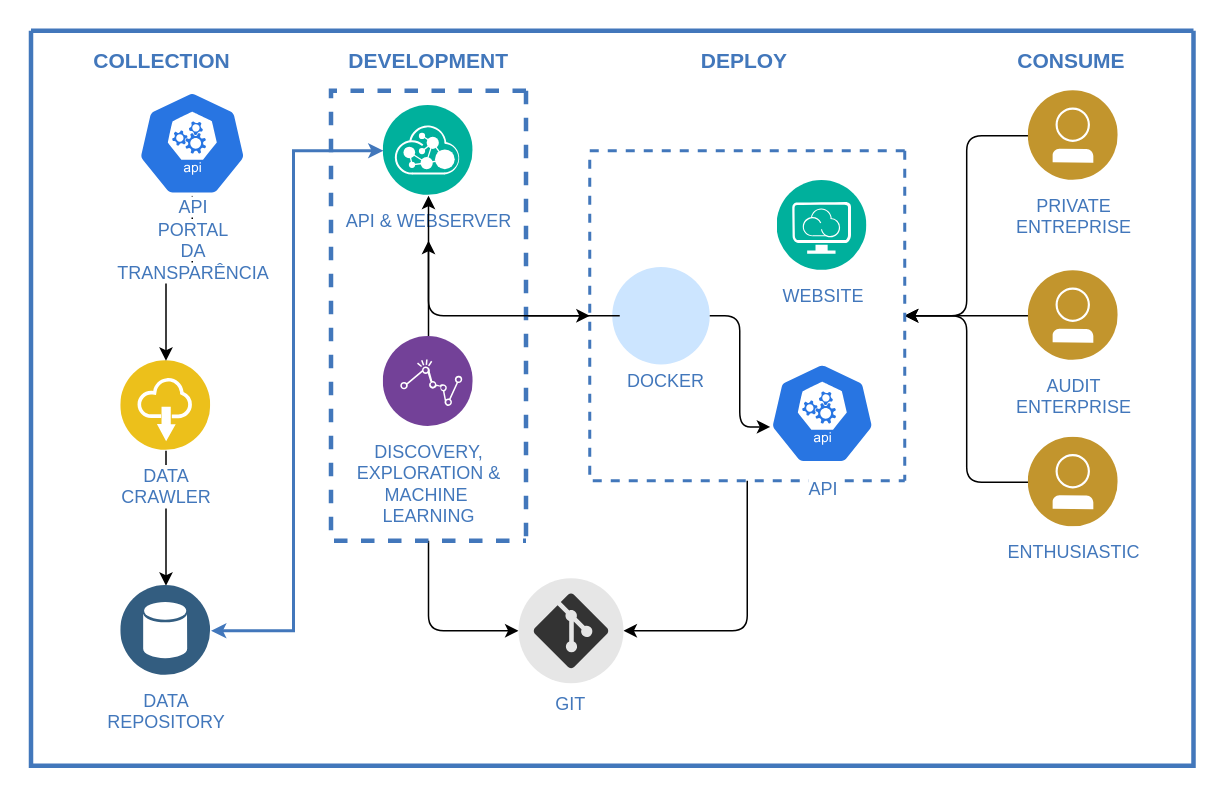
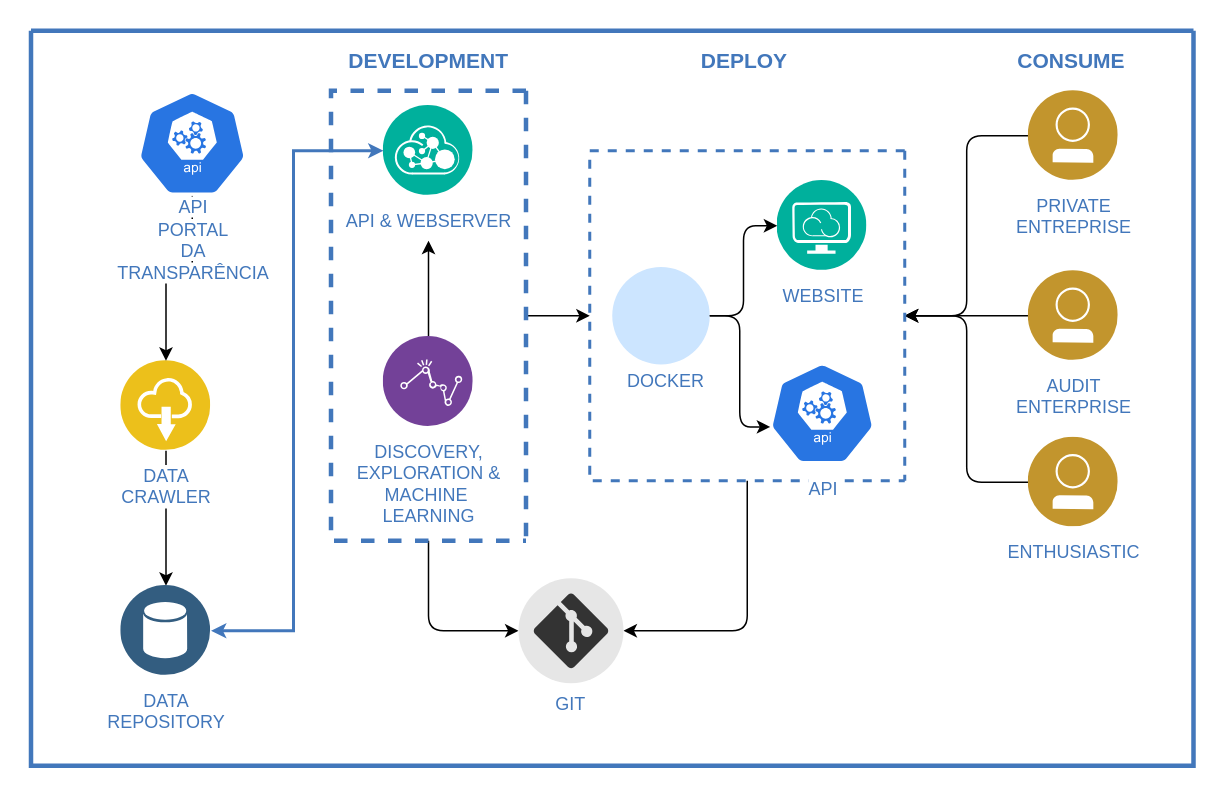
node "COLLECTION": removed
edge "DOCKER" -> "API & WEBSERVER": now "DOCKER" -> "WEBSITE"
